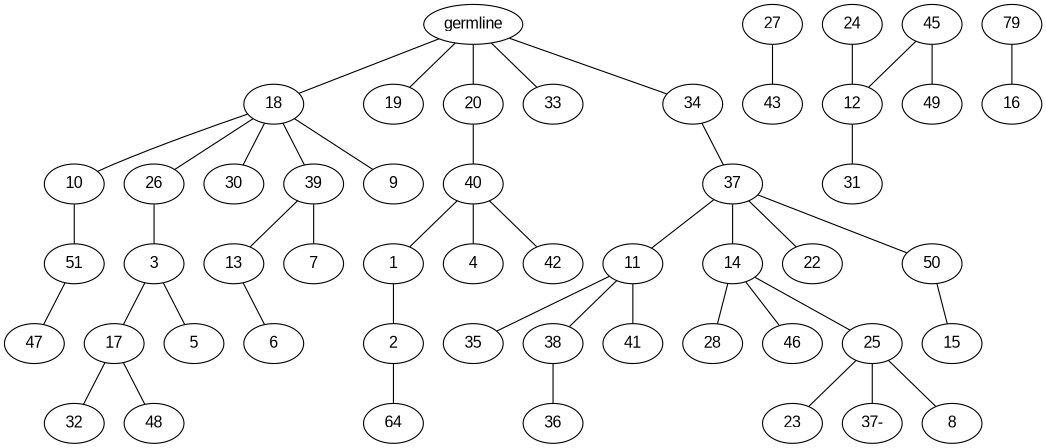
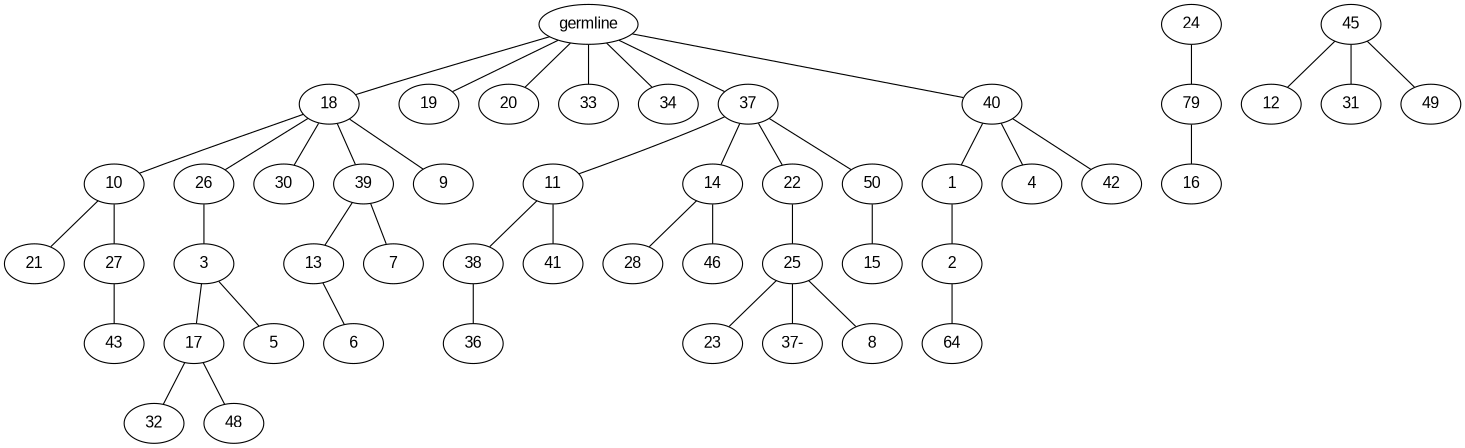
edge "24" -- "12": now "24" -- "79"
edge "20" -- "40": now "germline" -- "40"
edge "34" -- "37": now "germline" -- "37"
edge "12" -- "31": now "45" -- "31"
edge "10" -- "27": added
node "51": label "51" -> "21"
edge "14" -- "25": now "22" -- "25"
node "47": removed
node "35": removed
